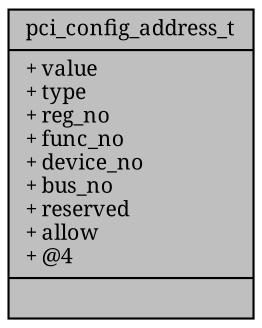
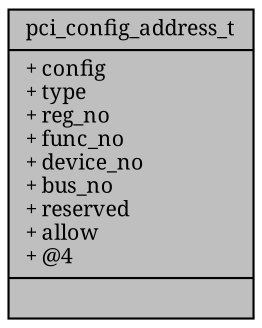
node "pci_config_address_t": text "+ value" -> "+ config"
